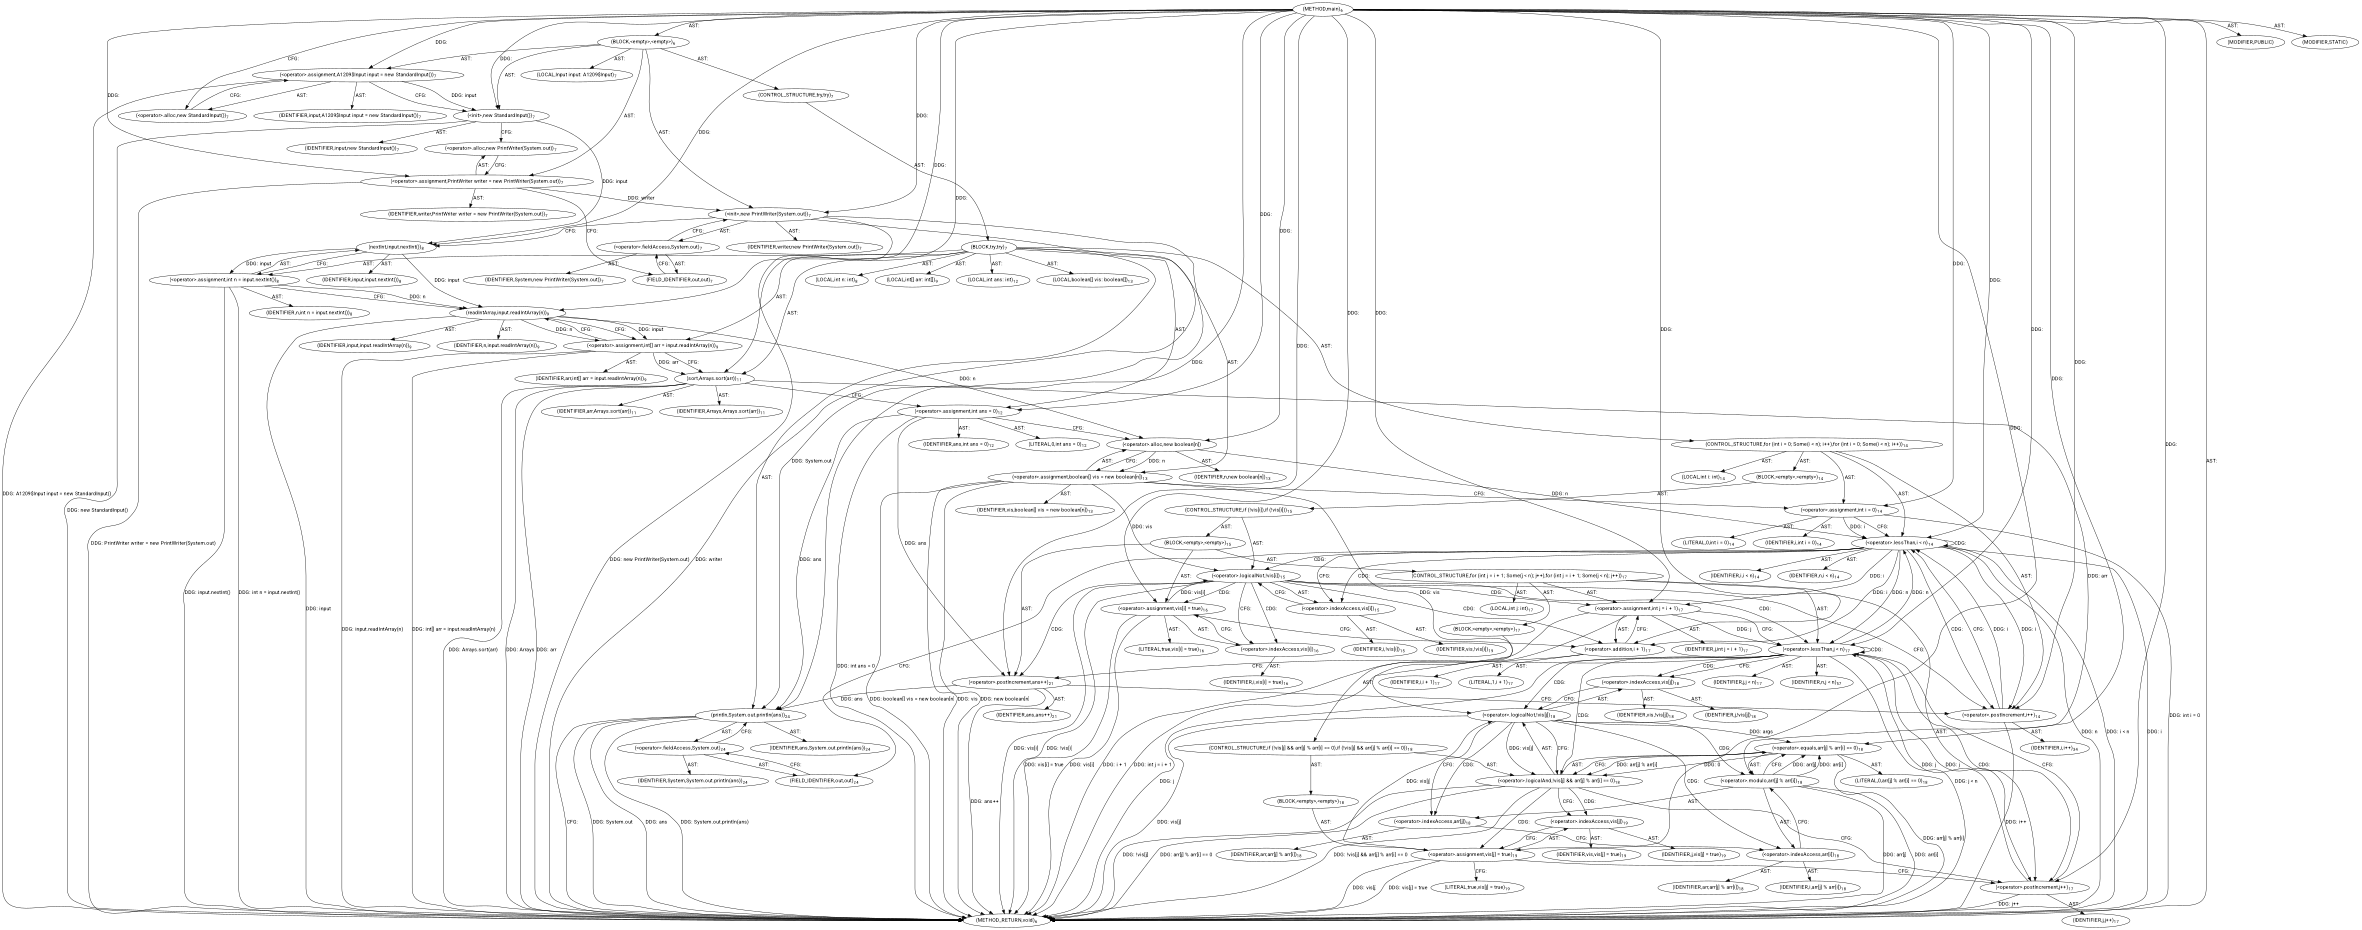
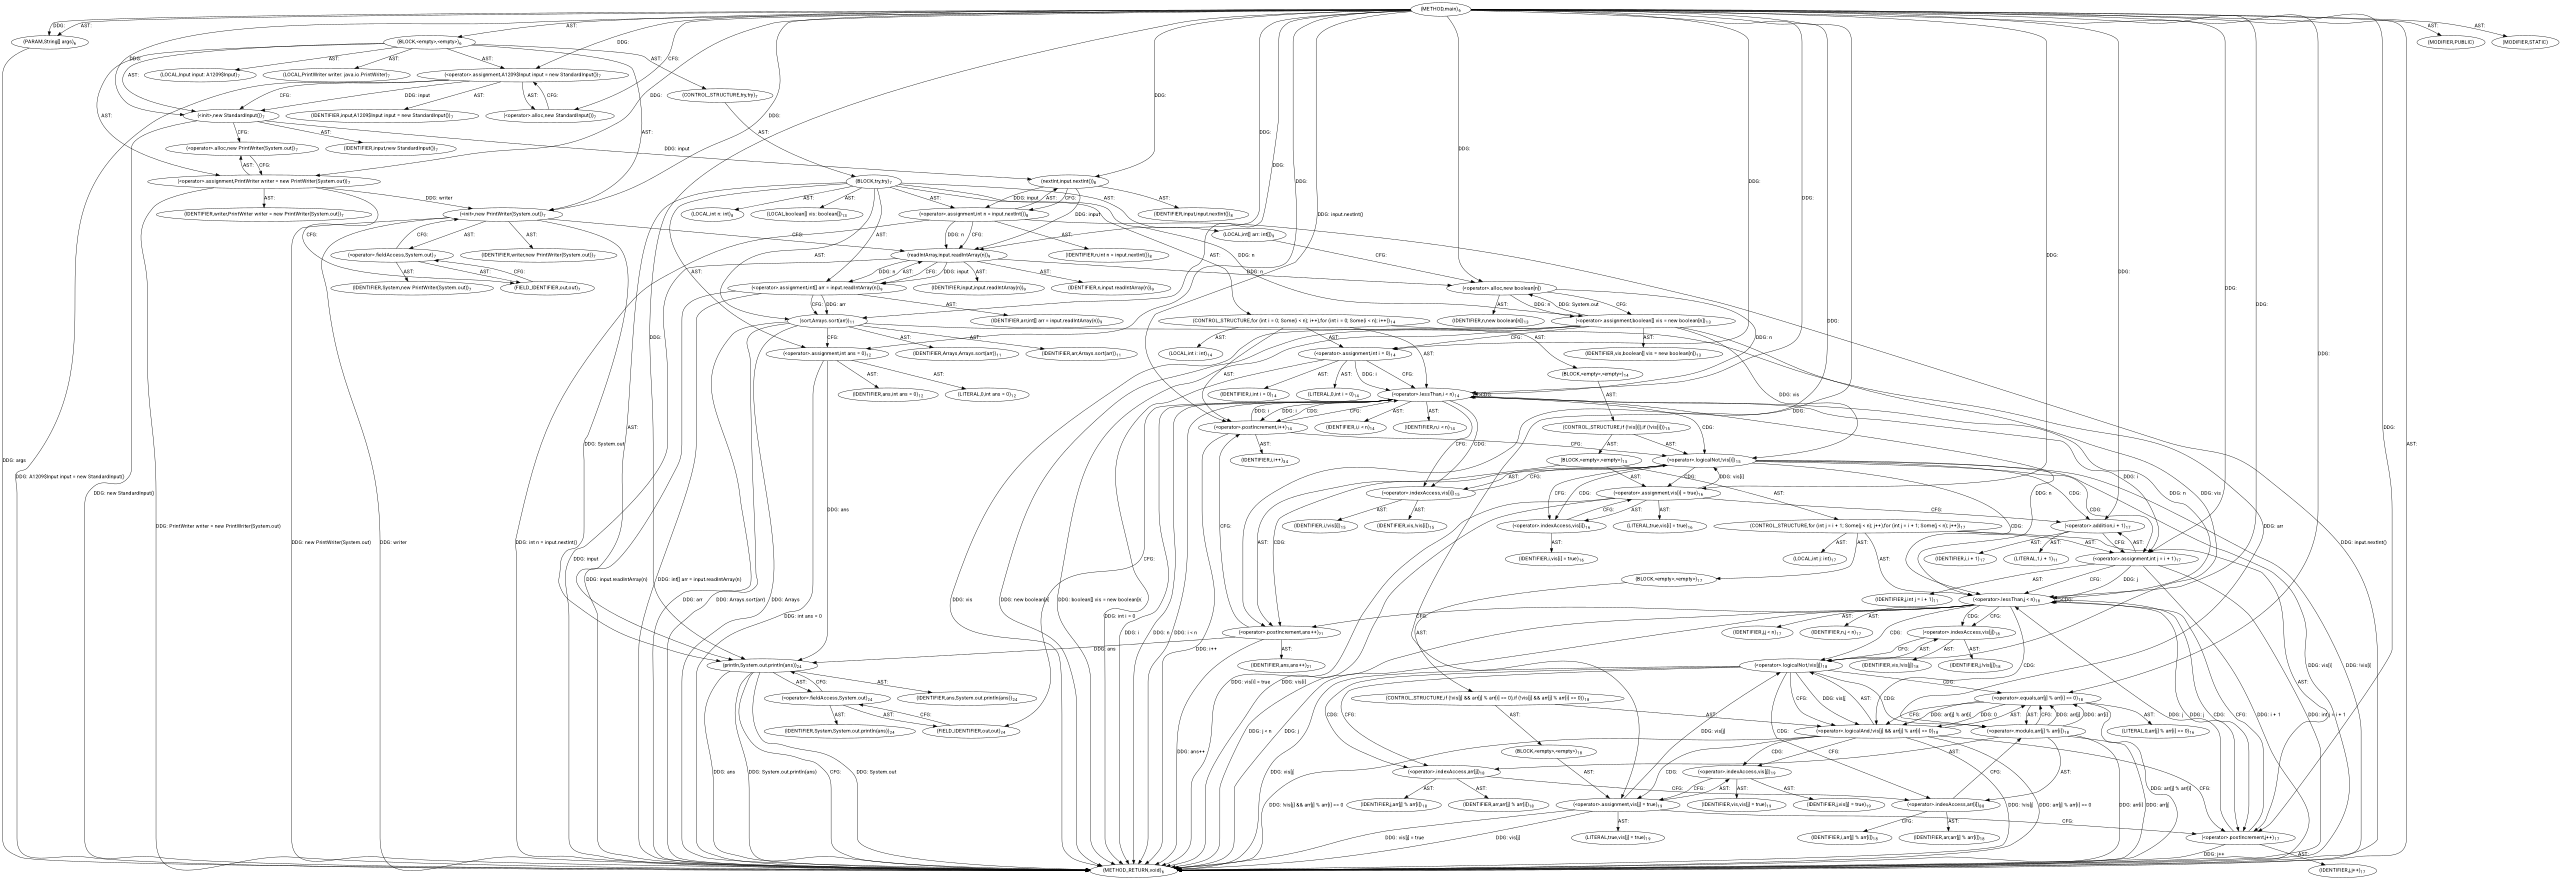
node "(PARAM,String[] args)": added
node "(LOCAL,PrintWriter writer: java.io.PrintWriter)": added
edge "(<init>,new PrintWriter(System.out))" -> "(nextInt,input.nextInt())": now "(<init>,new PrintWriter(System.out))" -> "(readIntArray,input.readIntArray(n))"
node "(LOCAL,int ans: int)": removed
edge "(<operator>.assignment,int[] arr = input.readIntArray(n))" -> "(readIntArray,input.readIntArray(n))": label "CFG: " -> "AST: "
edge "(BLOCK,try,try)" -> "(<operator>.assignment,boolean[] vis = new boolean[n])": label "AST: " -> "DDG: n"
edge "(METHOD,main)" -> "(<operator>.postIncrement,i++)": label "DDG: " -> "DDG: input.nextInt()"
edge "(<operator>.assignment,int ans = 0)" -> "(<operator>.alloc,new boolean[n])": now "(LOCAL,int[] arr: int[])" -> "(<operator>.alloc,new boolean[n])"
edge "(<operator>.assignment,boolean[] vis = new boolean[n])" -> "(<operator>.alloc,new boolean[n])": label "AST: " -> "DDG: System.out"
edge "(<operator>.assignment,int ans = 0)" -> "(<operator>.postIncrement,ans++)": removed, label "DDG: ans"
edge "(<operator>.logicalNot,!vis[i])" -> "(<operator>.postIncrement,i++)": reversed
edge "(<operator>.lessThan,i < n)" -> "(<operator>.addition,i + 1)": removed, label "DDG: i"
node "(IDENTIFIER,vis,!vis[i])": text "19" -> "15"
node "(IDENTIFIER,j,int j = i + 1)": text "17" -> "11"
node "(<operator>.lessThan,j < n)": text "17" -> "18"
node "(LITERAL,1,i + 1)": text "17" -> "11"
node "(IDENTIFIER,n,j < n)": text "57" -> "17"
edge "(<operator>.logicalNot,!vis[j])" -> "(<operator>.equals,arr[j] % arr[i] == 0)": label "DDG: args" -> "CDG: "
node "(LITERAL,0,arr[j] % arr[i] == 0)": text "18" -> "16"
node "(IDENTIFIER,j,arr[j] % arr[i])": added
node "(<operator>.indexAccess,arr[i])": text "18" -> "88"
edge "(<operator>.assignment,vis[j] = true)" -> "(LITERAL,true,vis[j] = true)": label "CFG: " -> "AST: "
edge "(<operator>.indexAccess,arr[i])" -> "(IDENTIFIER,i,arr[j] % arr[i])": label "AST: " -> "CFG: "
